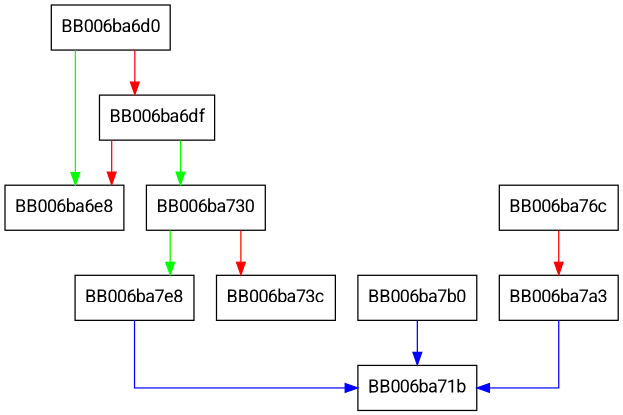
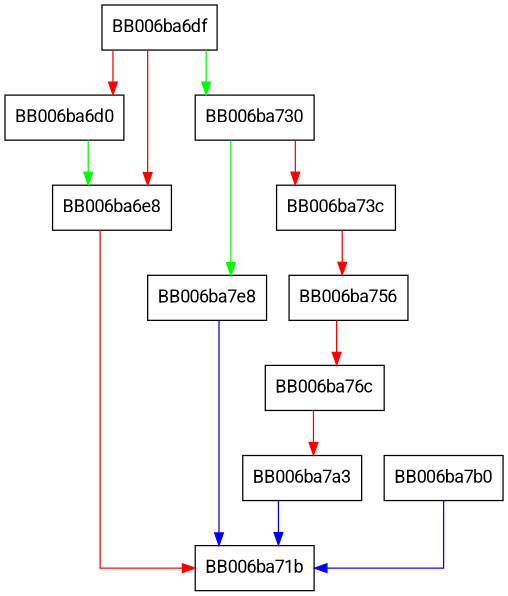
edge "BB006ba6d0" -> "BB006ba6df": reversed
node "BB006ba756": added
edge "BB006ba6e8" -> "BB006ba71b": added
